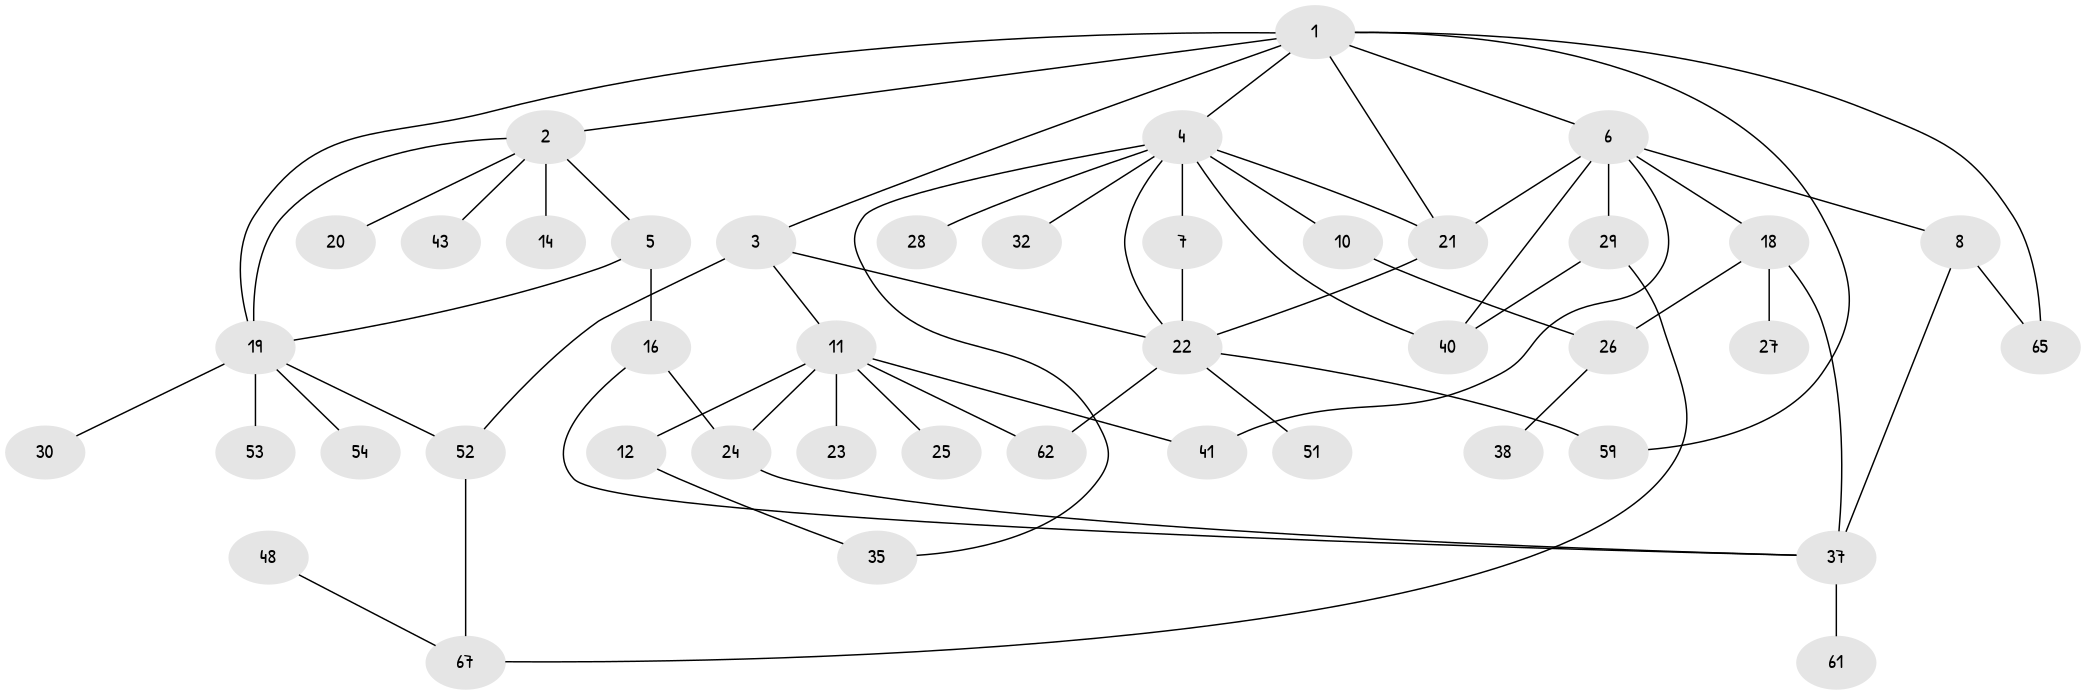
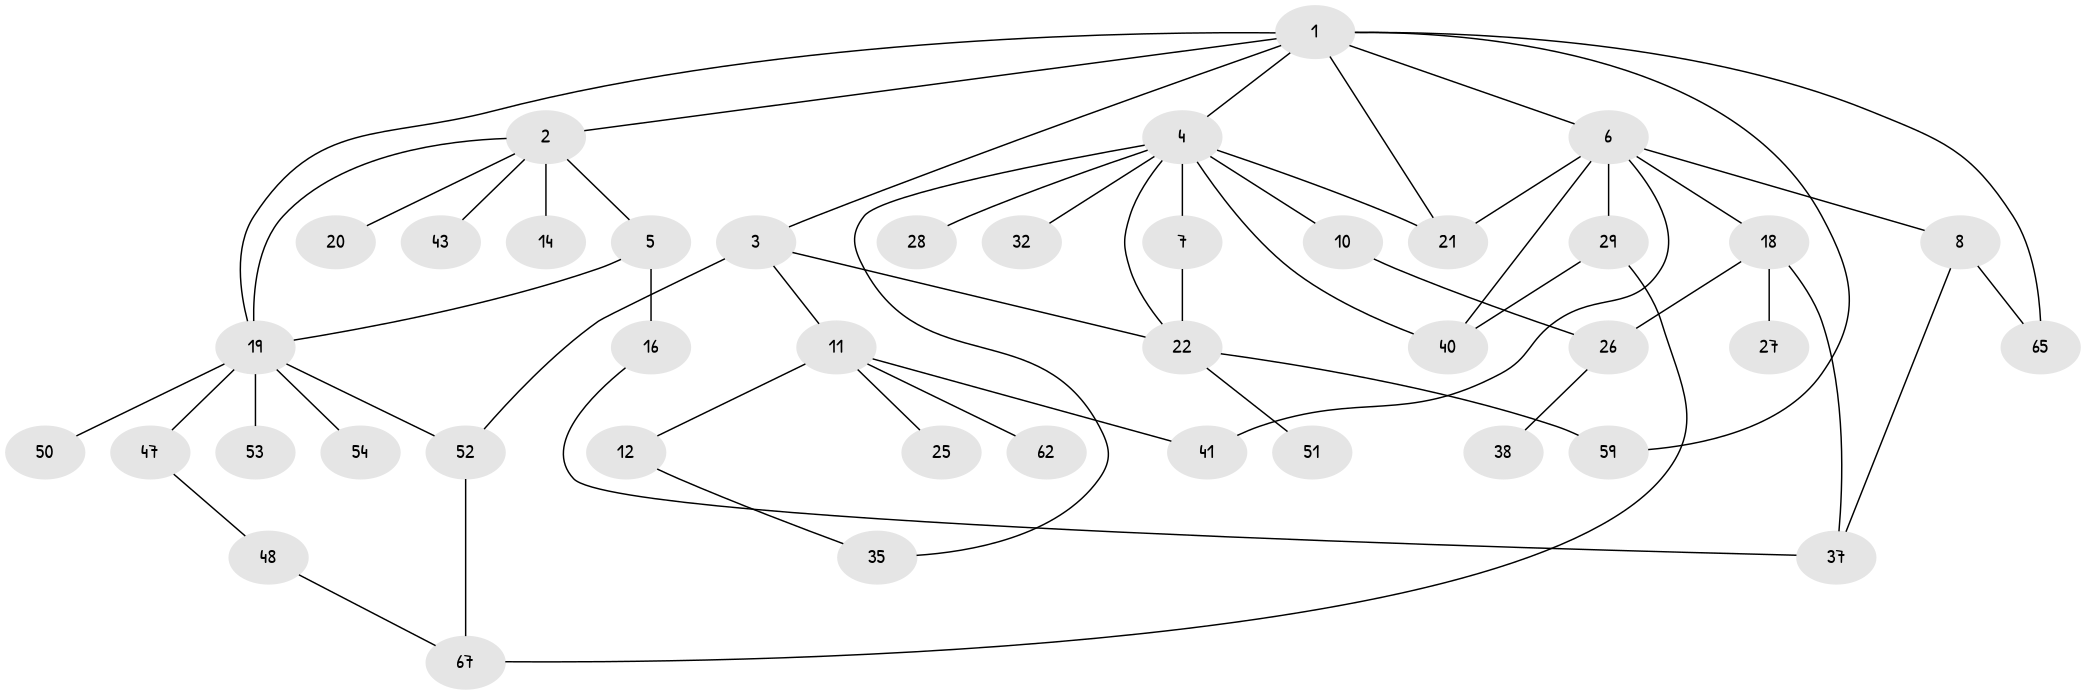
edge "21" -- "22": removed
edge "22" -- "62": removed
node "30": label "30" -> "50"
node "47": added
node "24": removed
node "23": removed
node "61": removed
